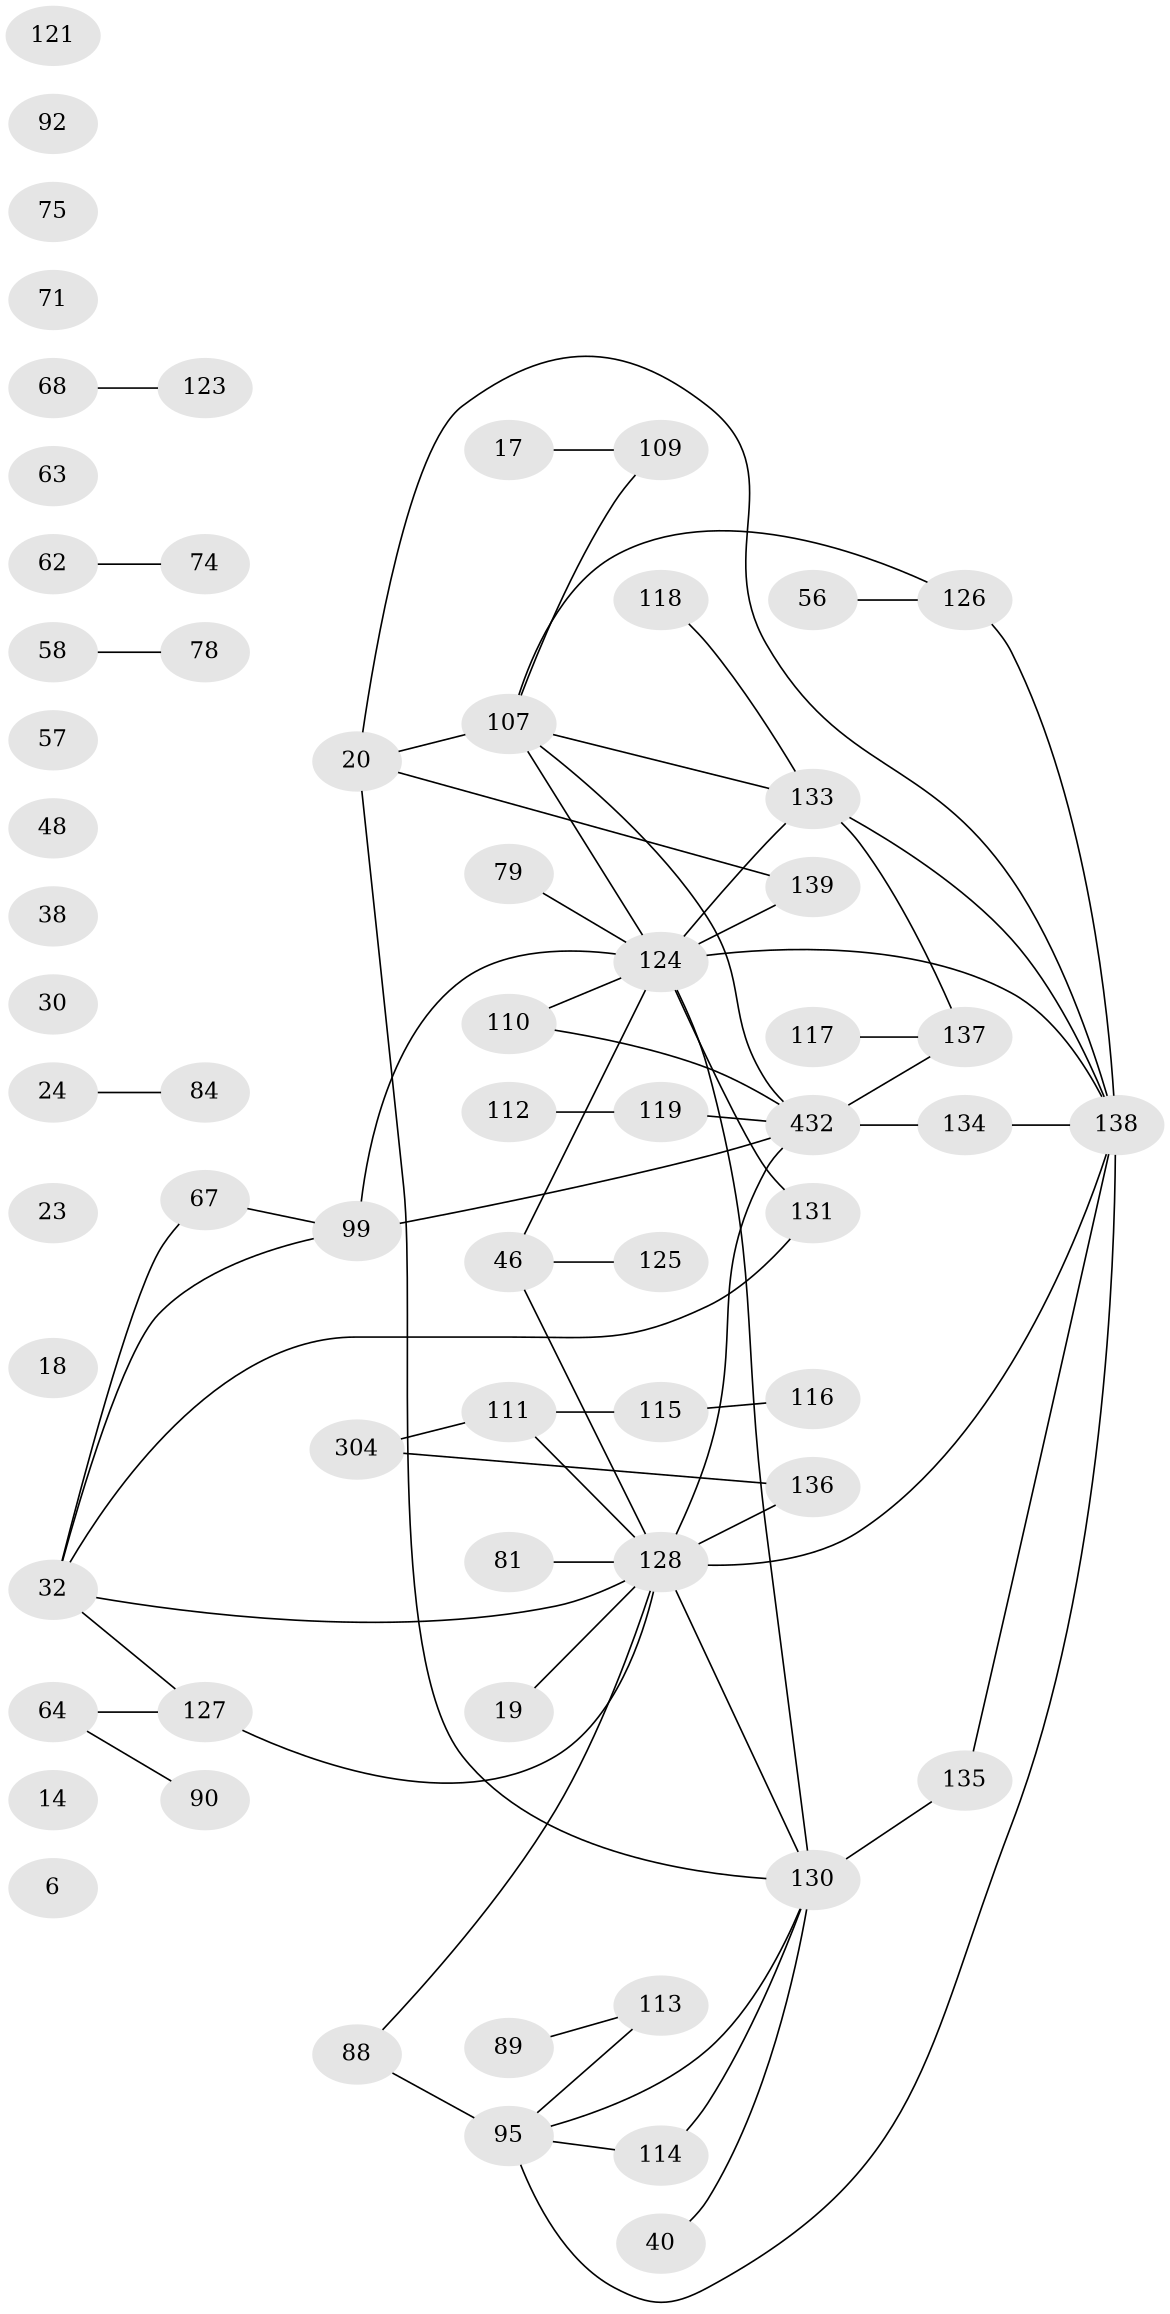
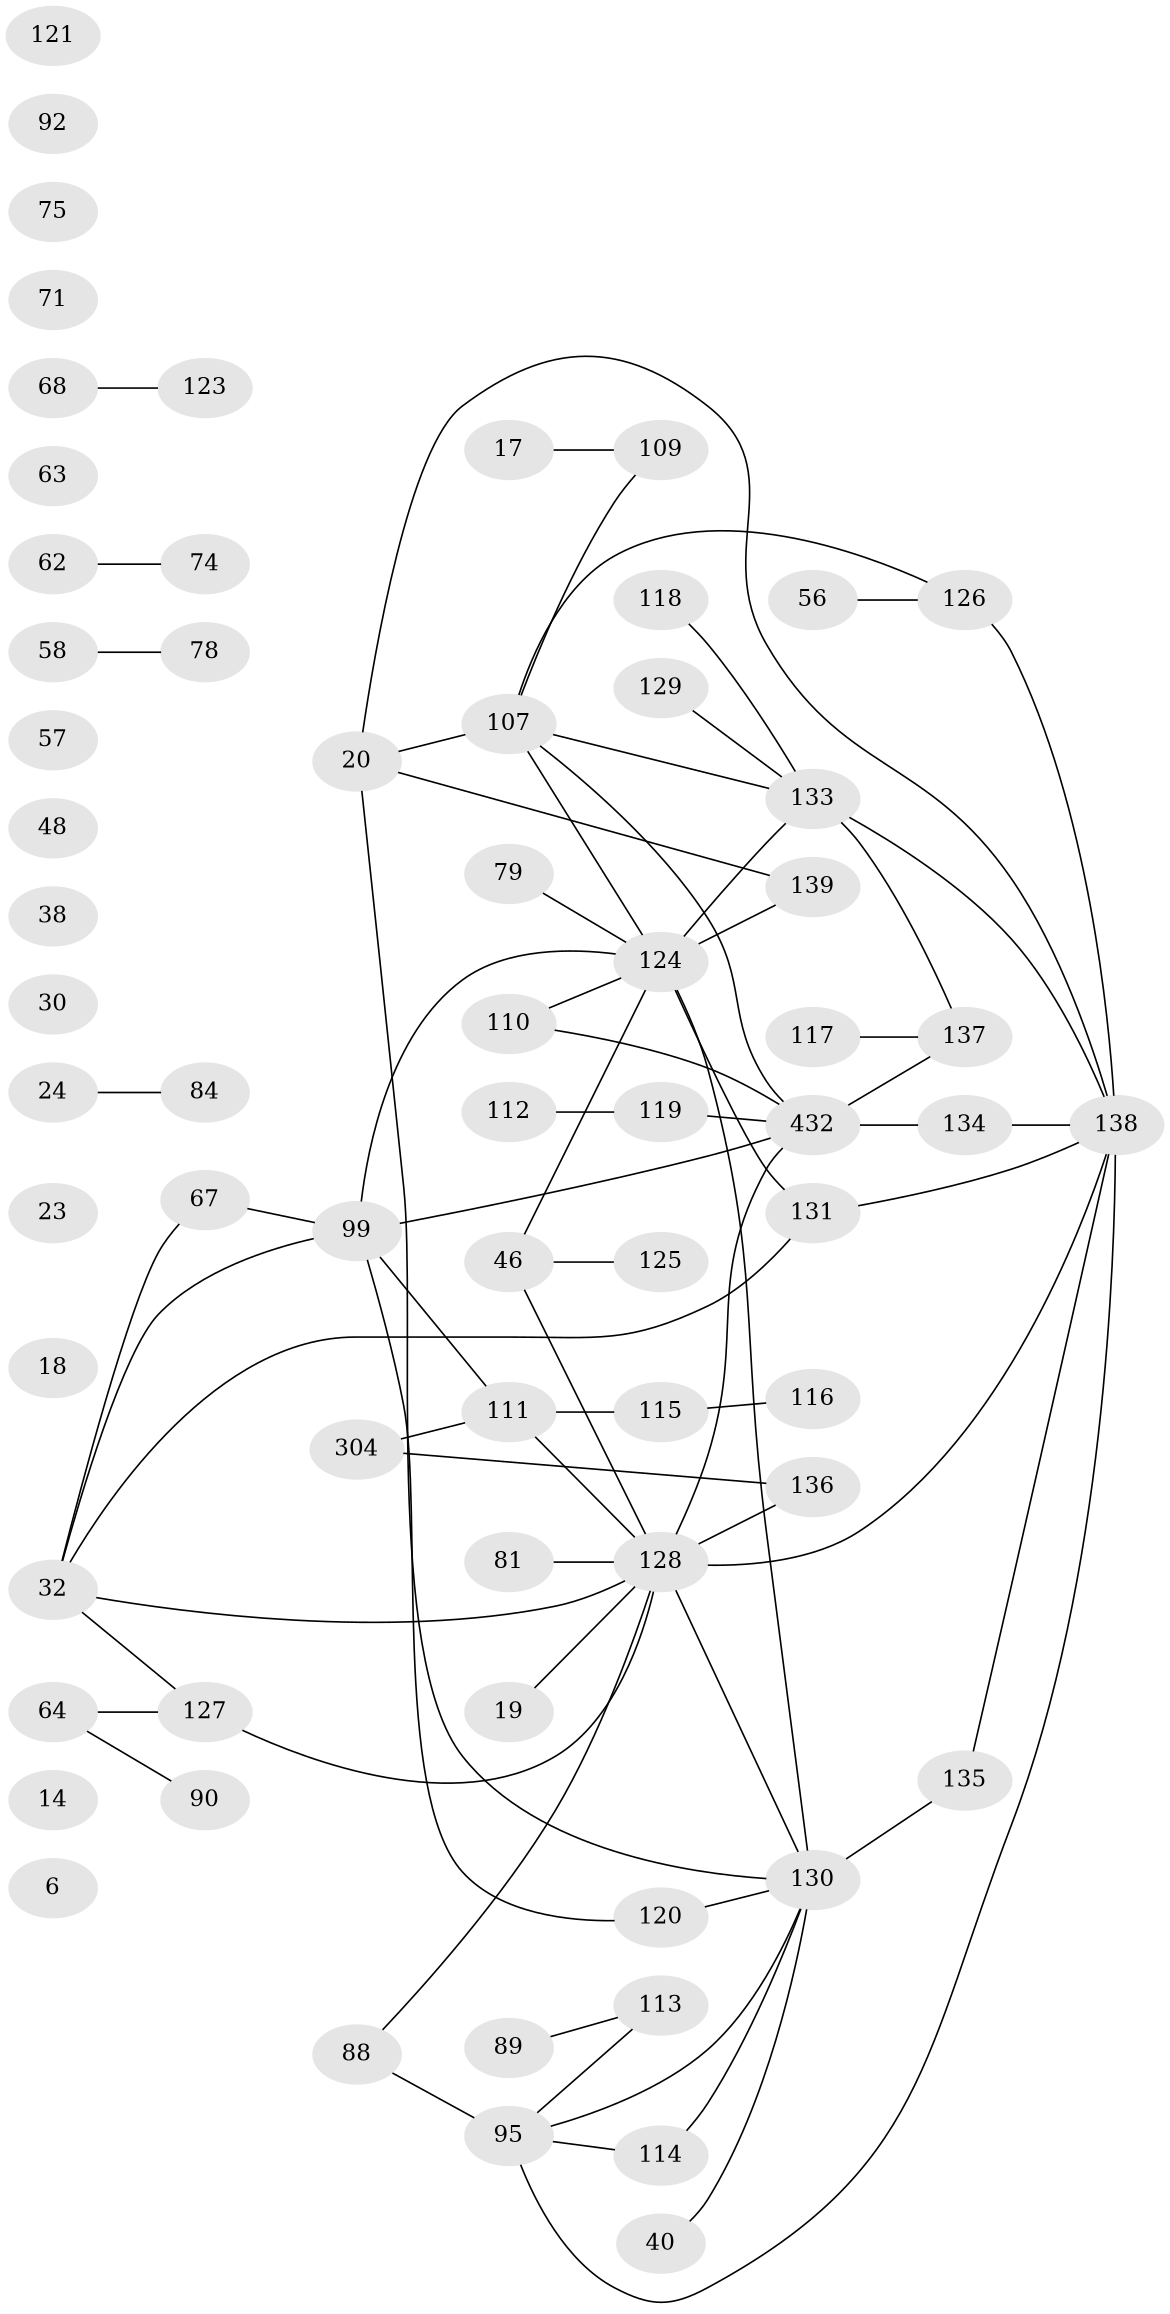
node "129": added
edge "124" -- "138": now "131" -- "138"
edge "99" -- "111": added
node "120": added
